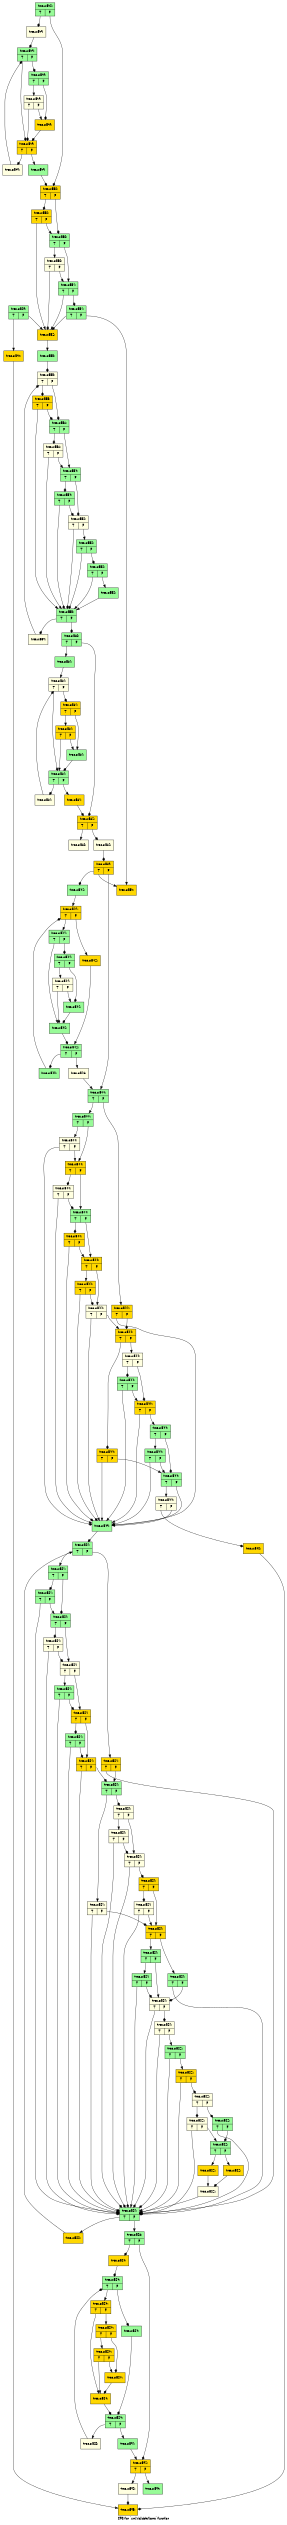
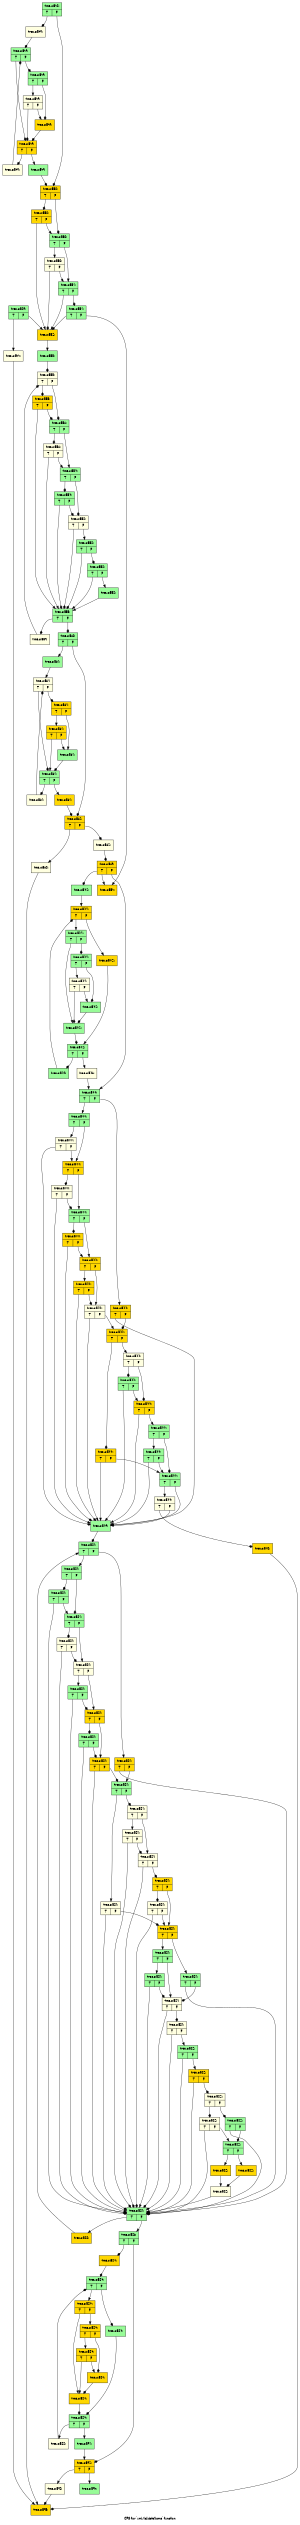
node "tree.c:544:": fillcolor gold -> lightyellow
edge "tree.c:563:" -> "tree.c:595:": added
